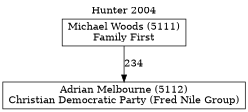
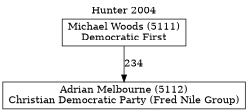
node "Michael Woods (5111) Family First": label "Michael Woods (5111) Family First" -> "Michael Woods (5111) Democratic First"
